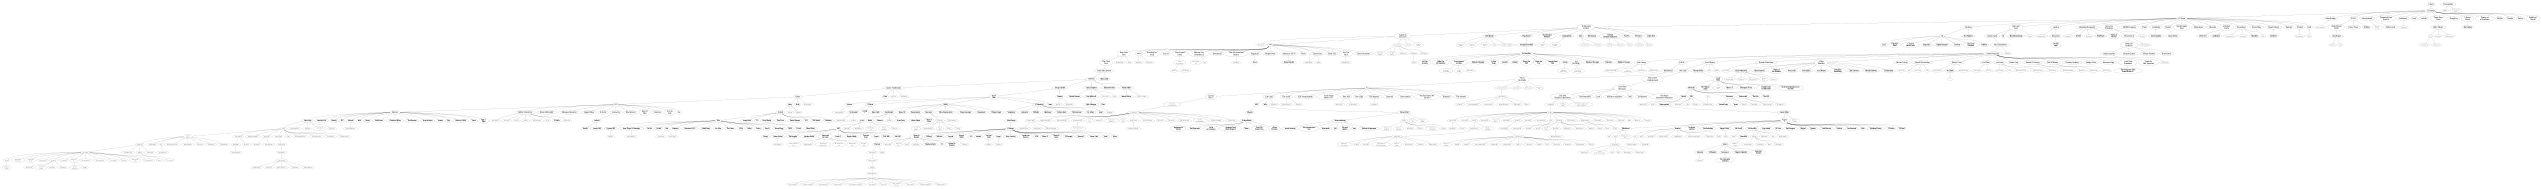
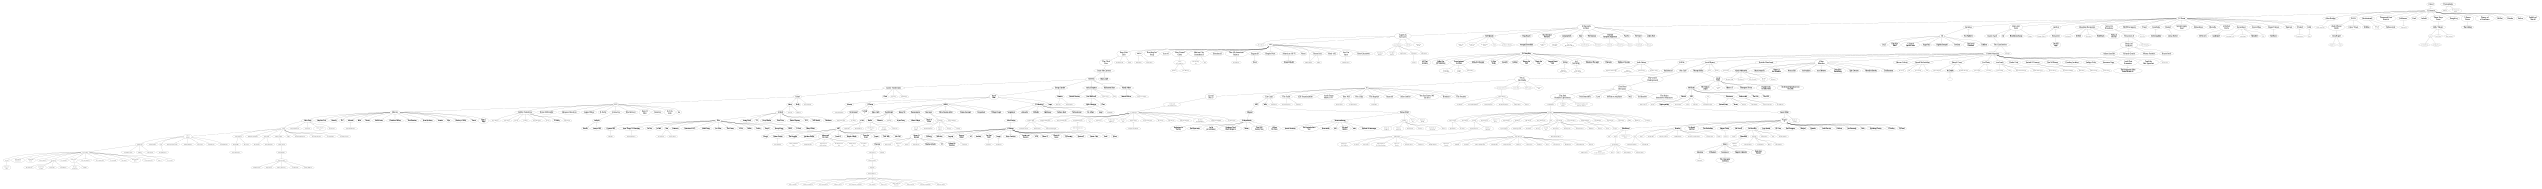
node "The Last Shadow Puppets": added
